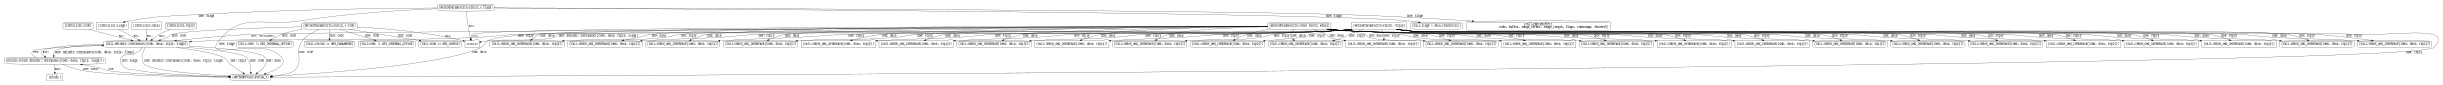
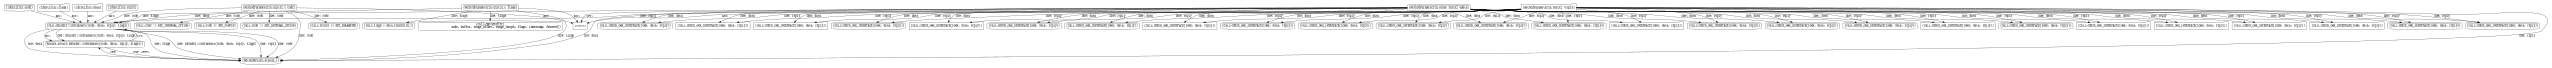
edge "(MethodParameterIn,uint32_t flags)" -> "(Identifier,flags)": now "(MethodParameterIn,uint32_t flags)" -> "(Call,BBinder::onTransact(code, data, reply, flags))"
edge "(MethodParameterIn,const Parcel &data)" -> "(Call,BBinder::onTransact(code, data, reply, flags))": label "DDG: onTransact" -> "DDG: data"
edge "(MethodParameterIn,Parcel *reply)" -> "1000109": label "DDG: BBinder::onTransact(code, data, reply, flags)" -> "AST: "
node "(Block,)": removed
